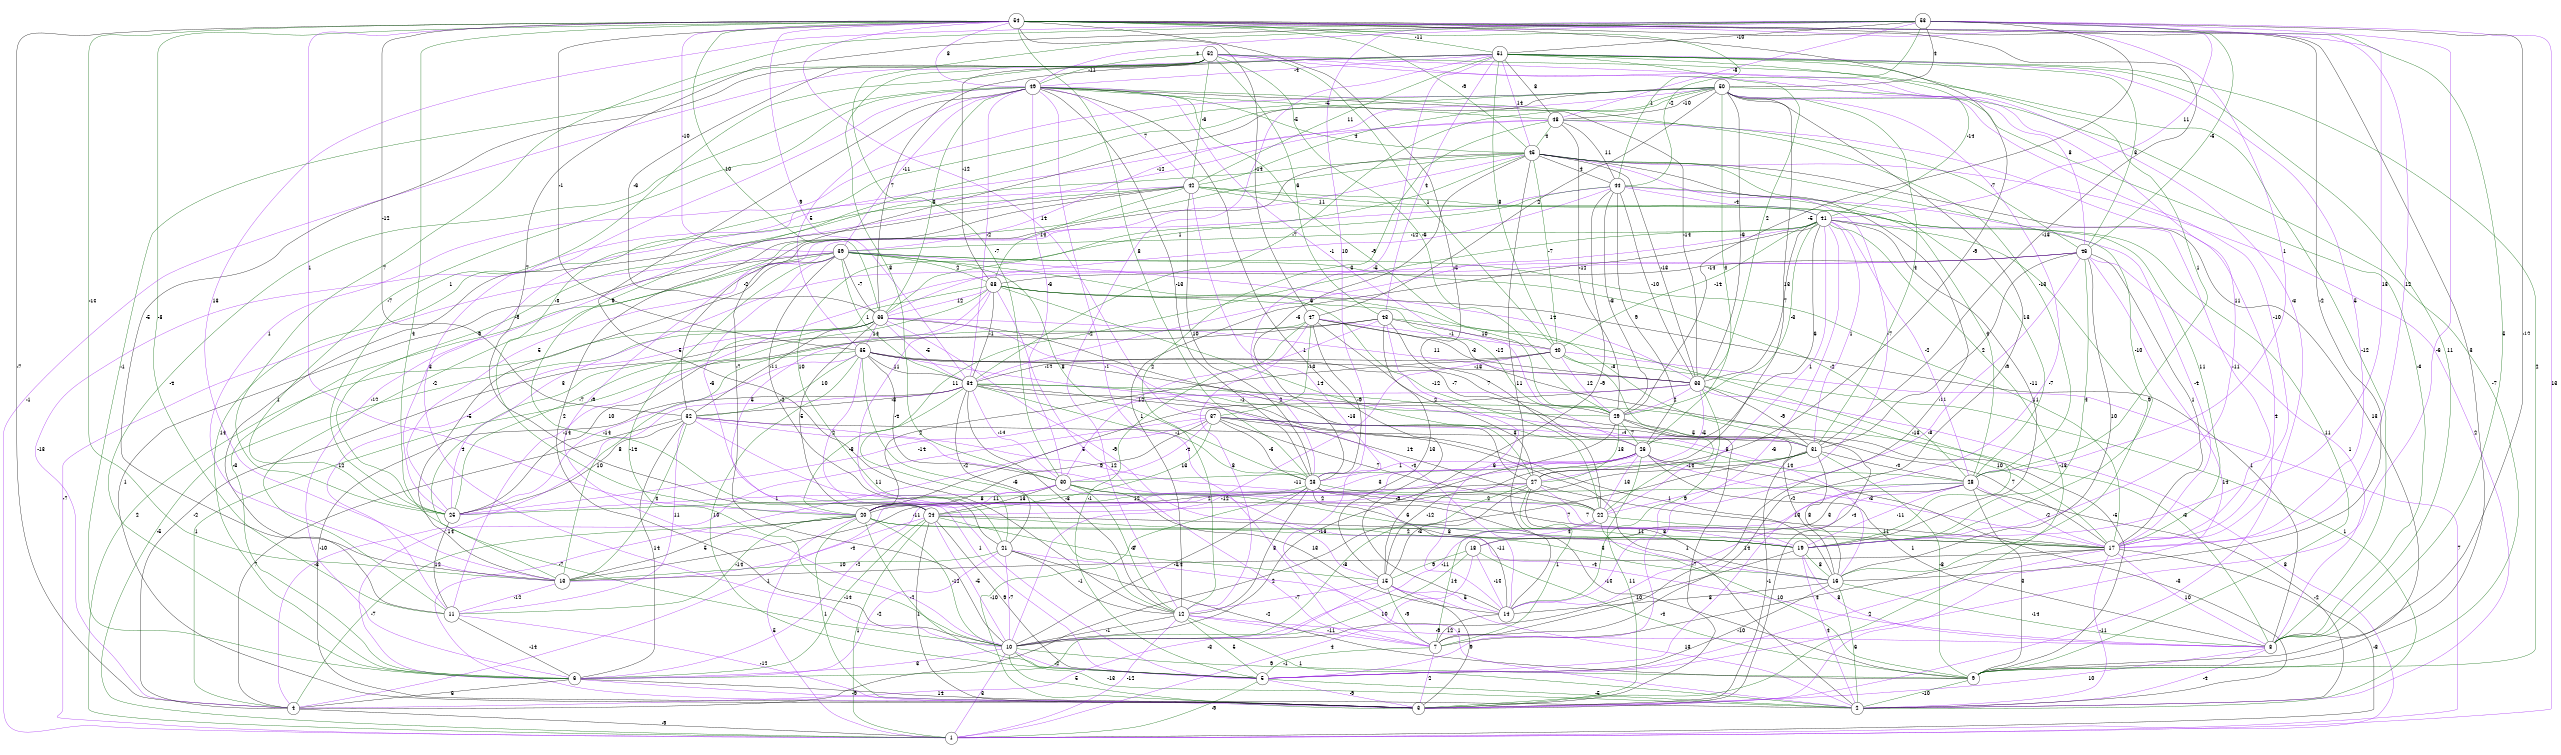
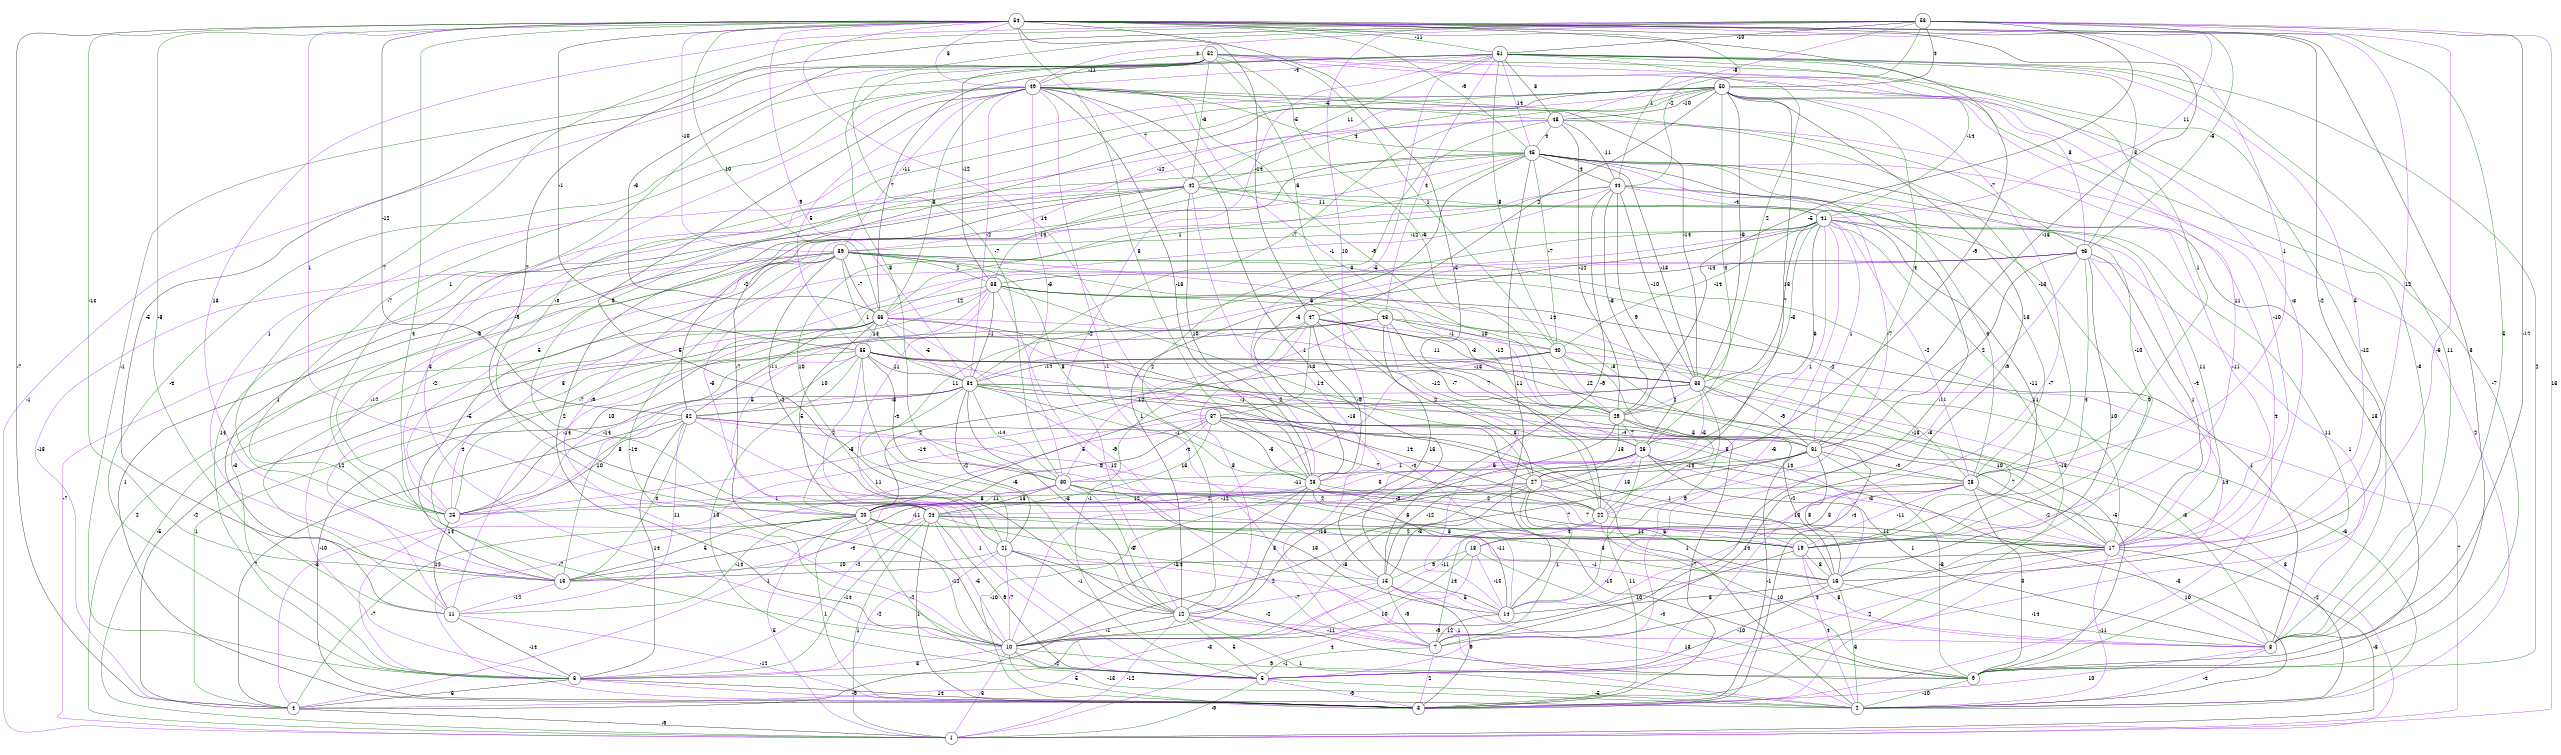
edge "53" -- "19": removed, label "13"
edge "34" -- "30": color purple -> darkgreen
edge "40" -- "2": label "1" -> "-6"
edge "30" -- "8": label "-4" -> "-1"
